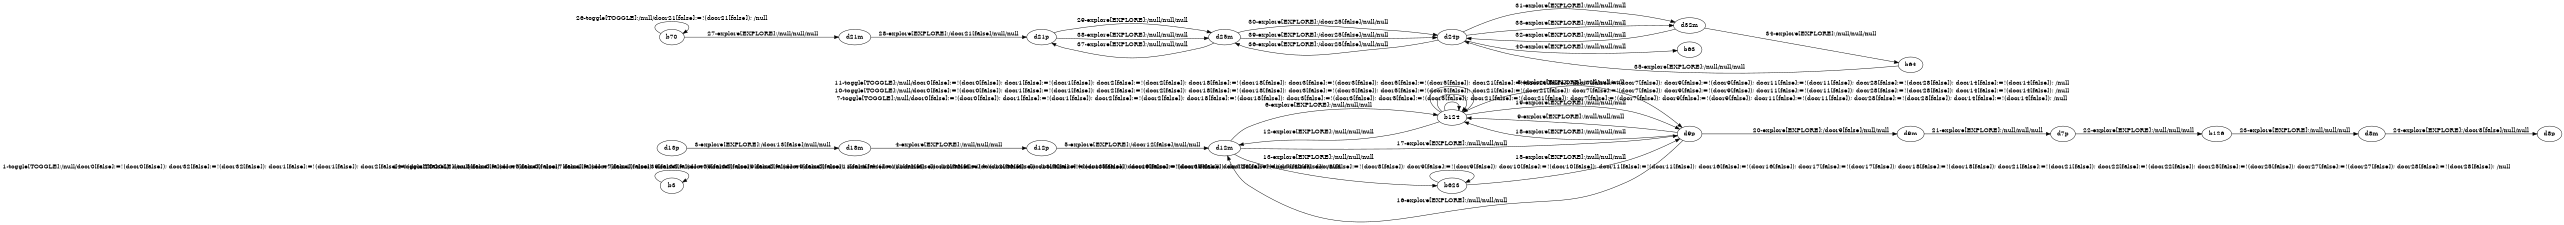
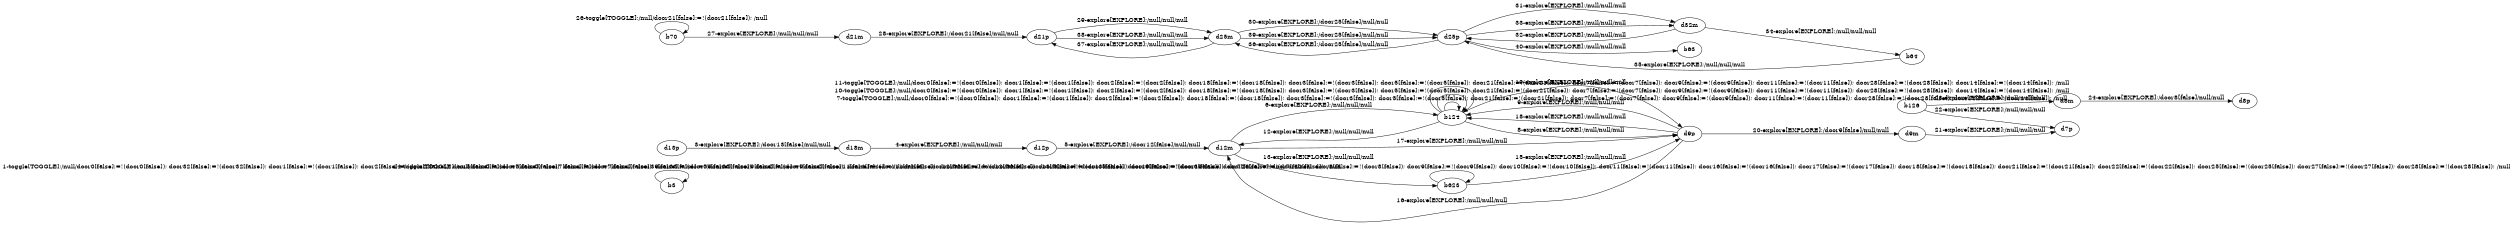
node "d24p": label "d24p" -> "d25p"
edge "d7p" -> "b126": reversed
